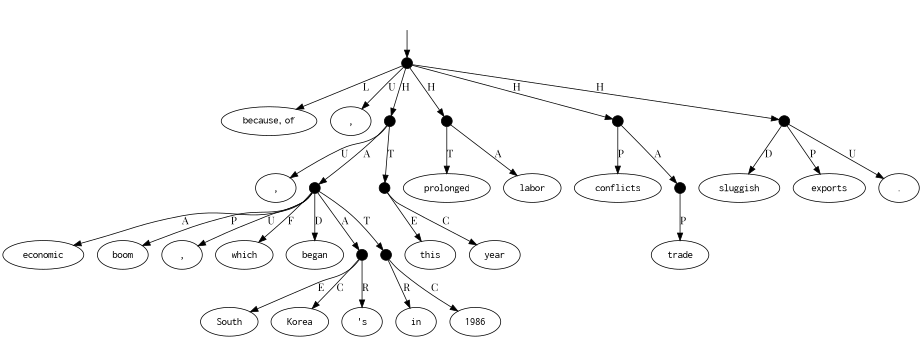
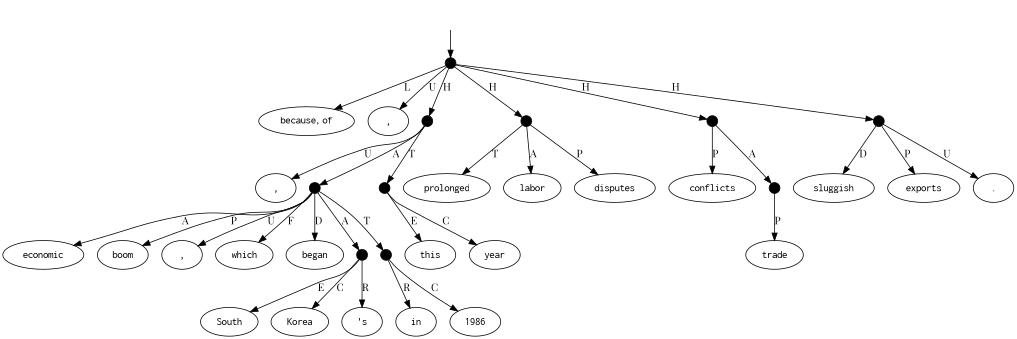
node "disputes": added
